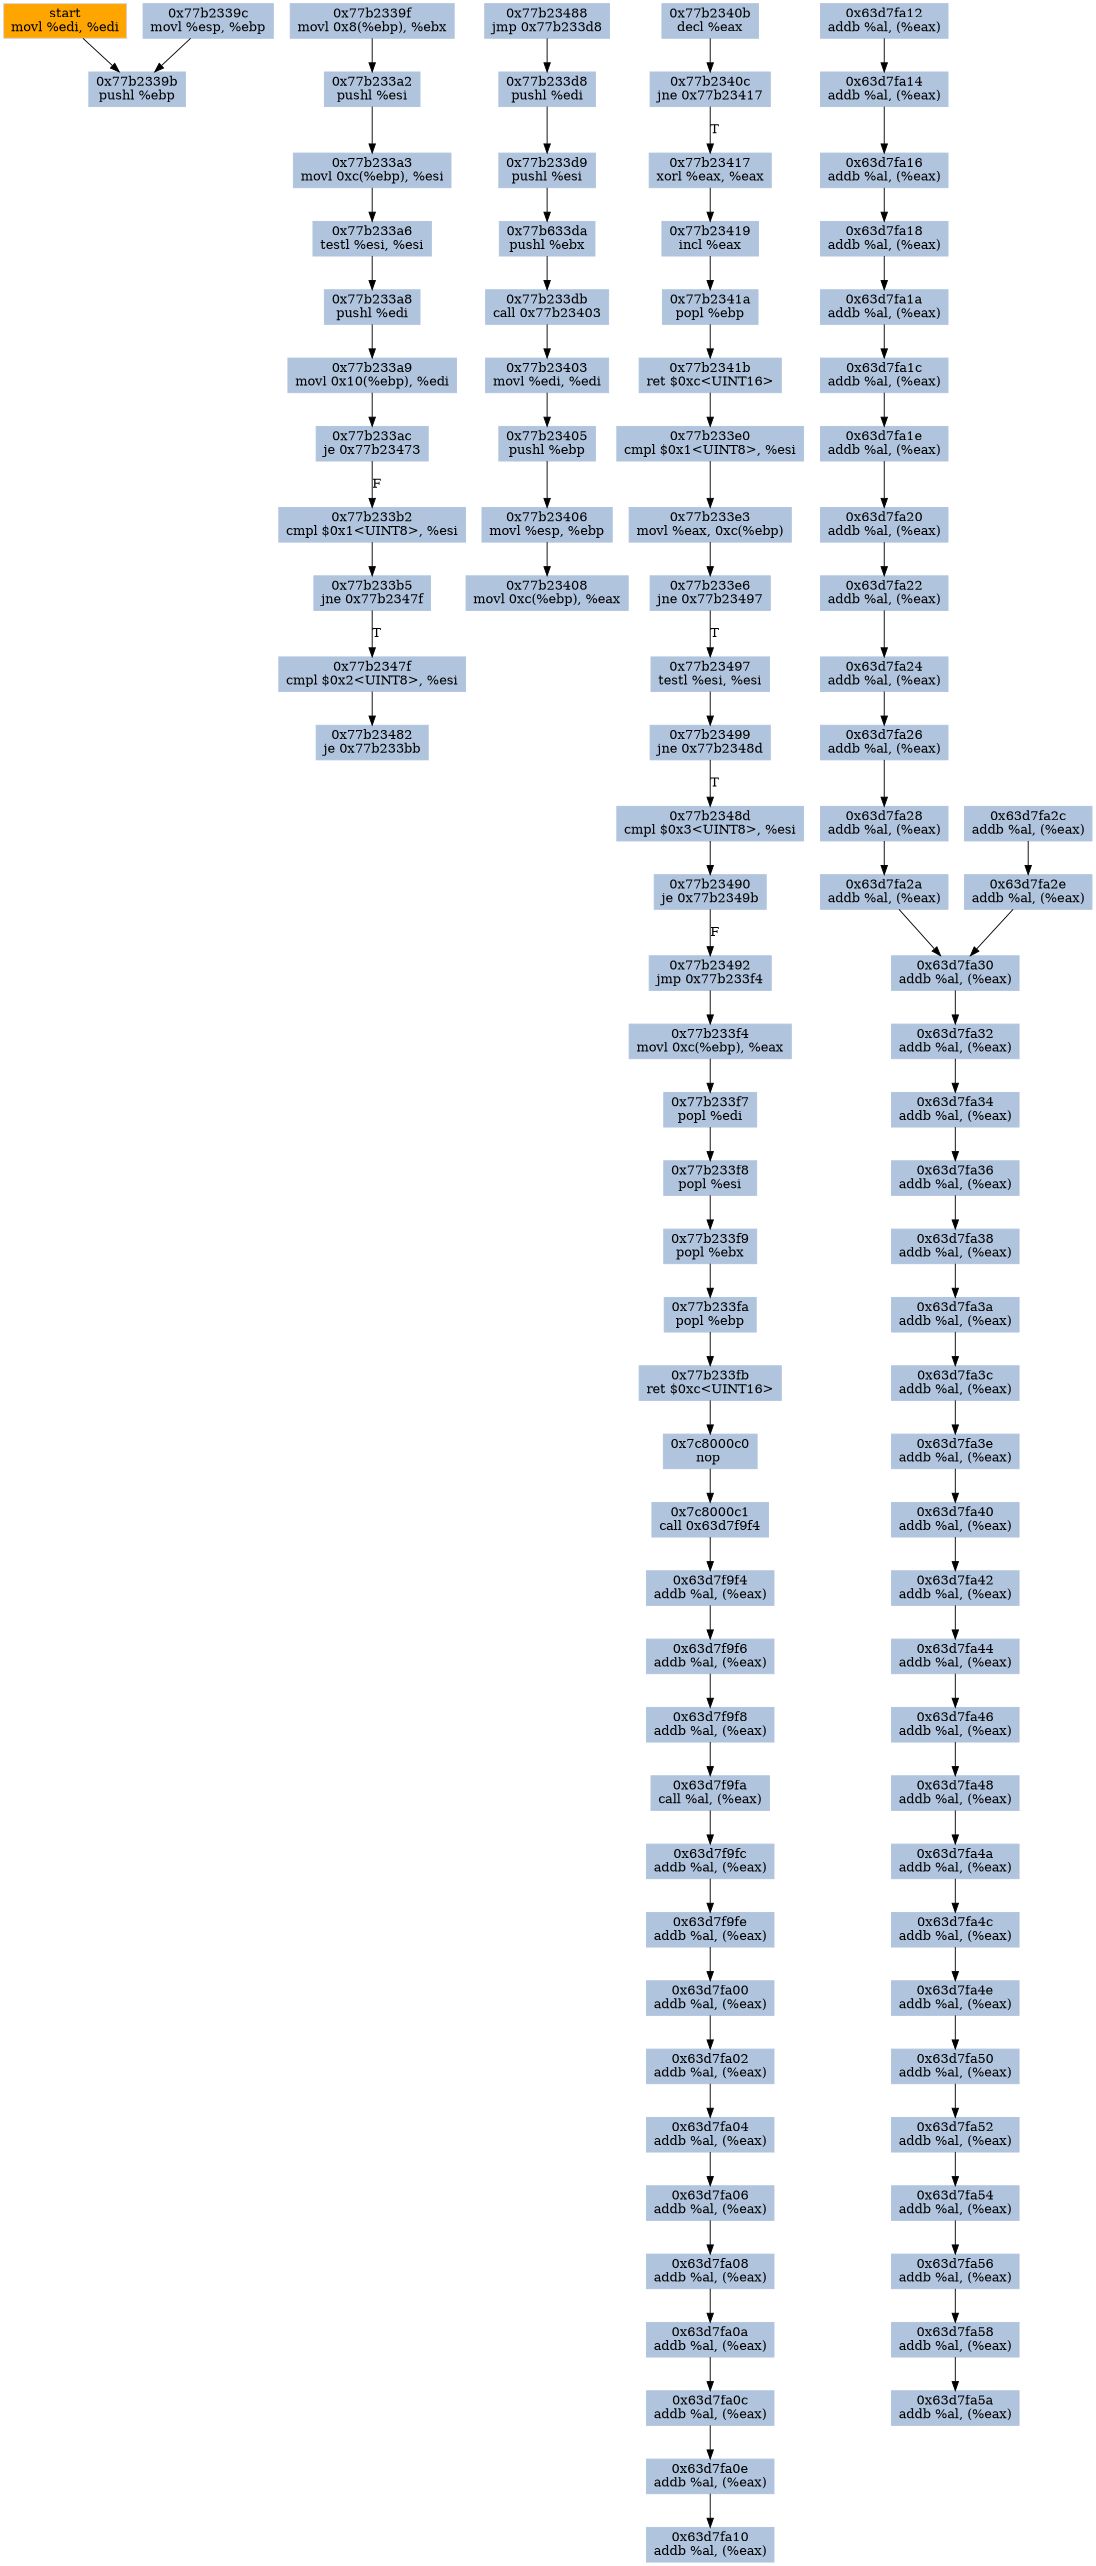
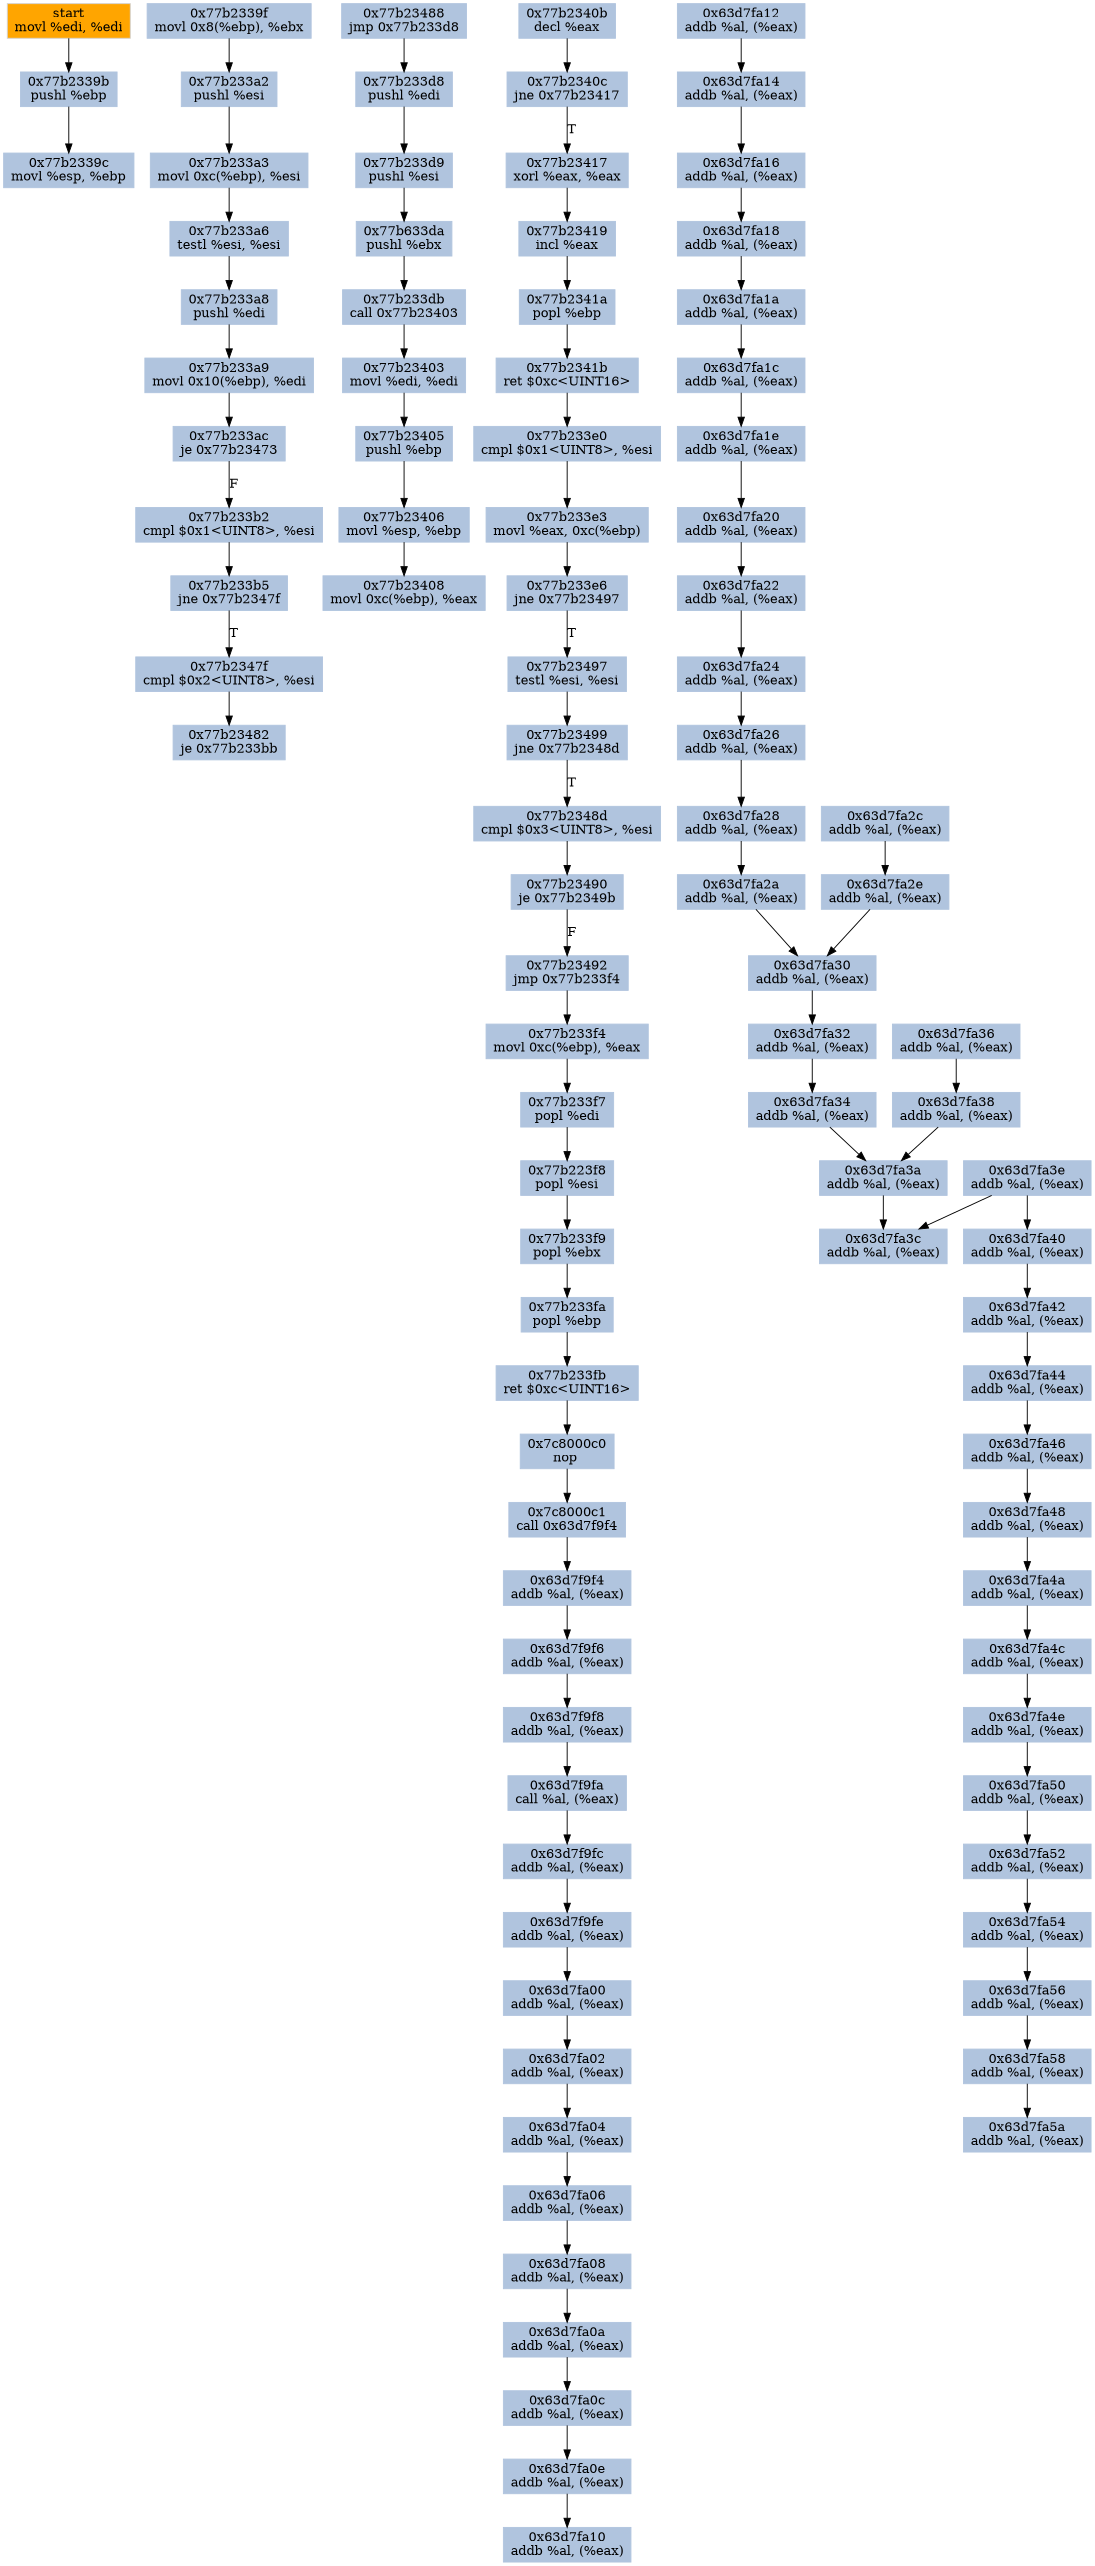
edge "0x77b2339c movl %esp, %ebp" -> "0x77b2339b pushl %ebp": reversed
edge "0x63d7fa34 addb %al, (%eax)" -> "0x63d7fa36 addb %al, (%eax)": now "0x63d7fa34 addb %al, (%eax)" -> "0x63d7fa3a addb %al, (%eax)"
node "0x77b233f8 popl %esi": label "0x77b233f8 popl %esi" -> "0x77b223f8 popl %esi"
edge "0x63d7fa3c addb %al, (%eax)" -> "0x63d7fa3e addb %al, (%eax)": reversed
